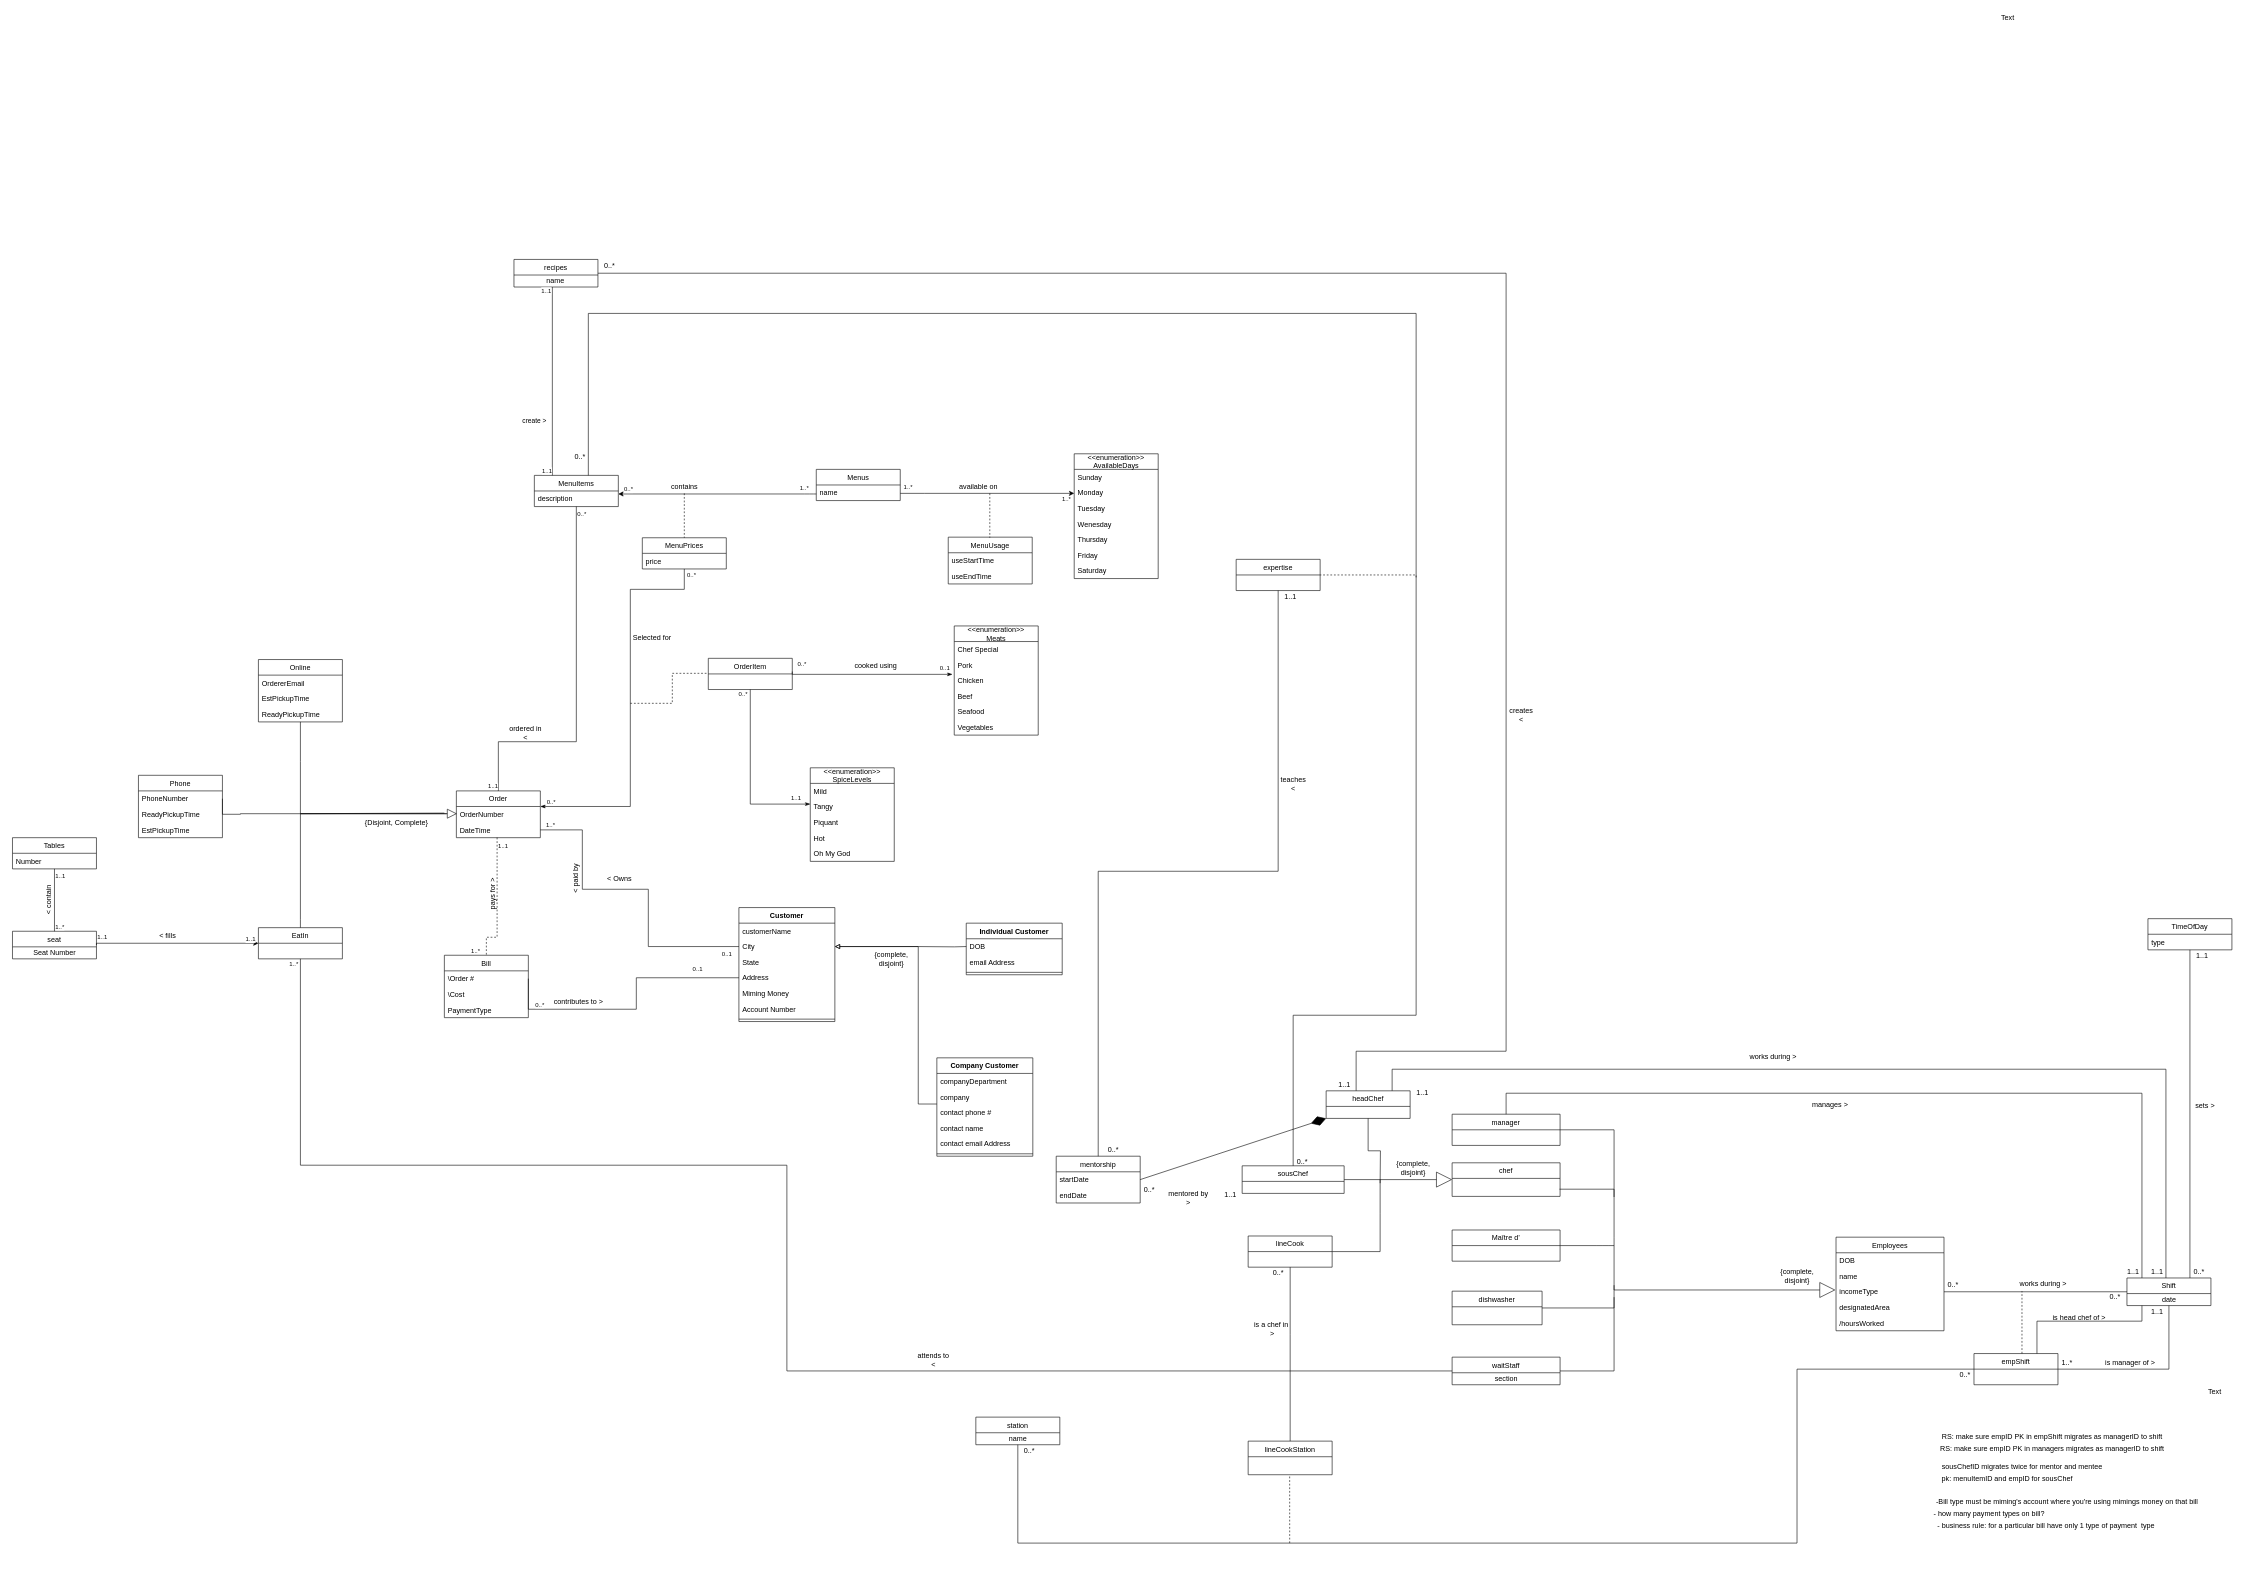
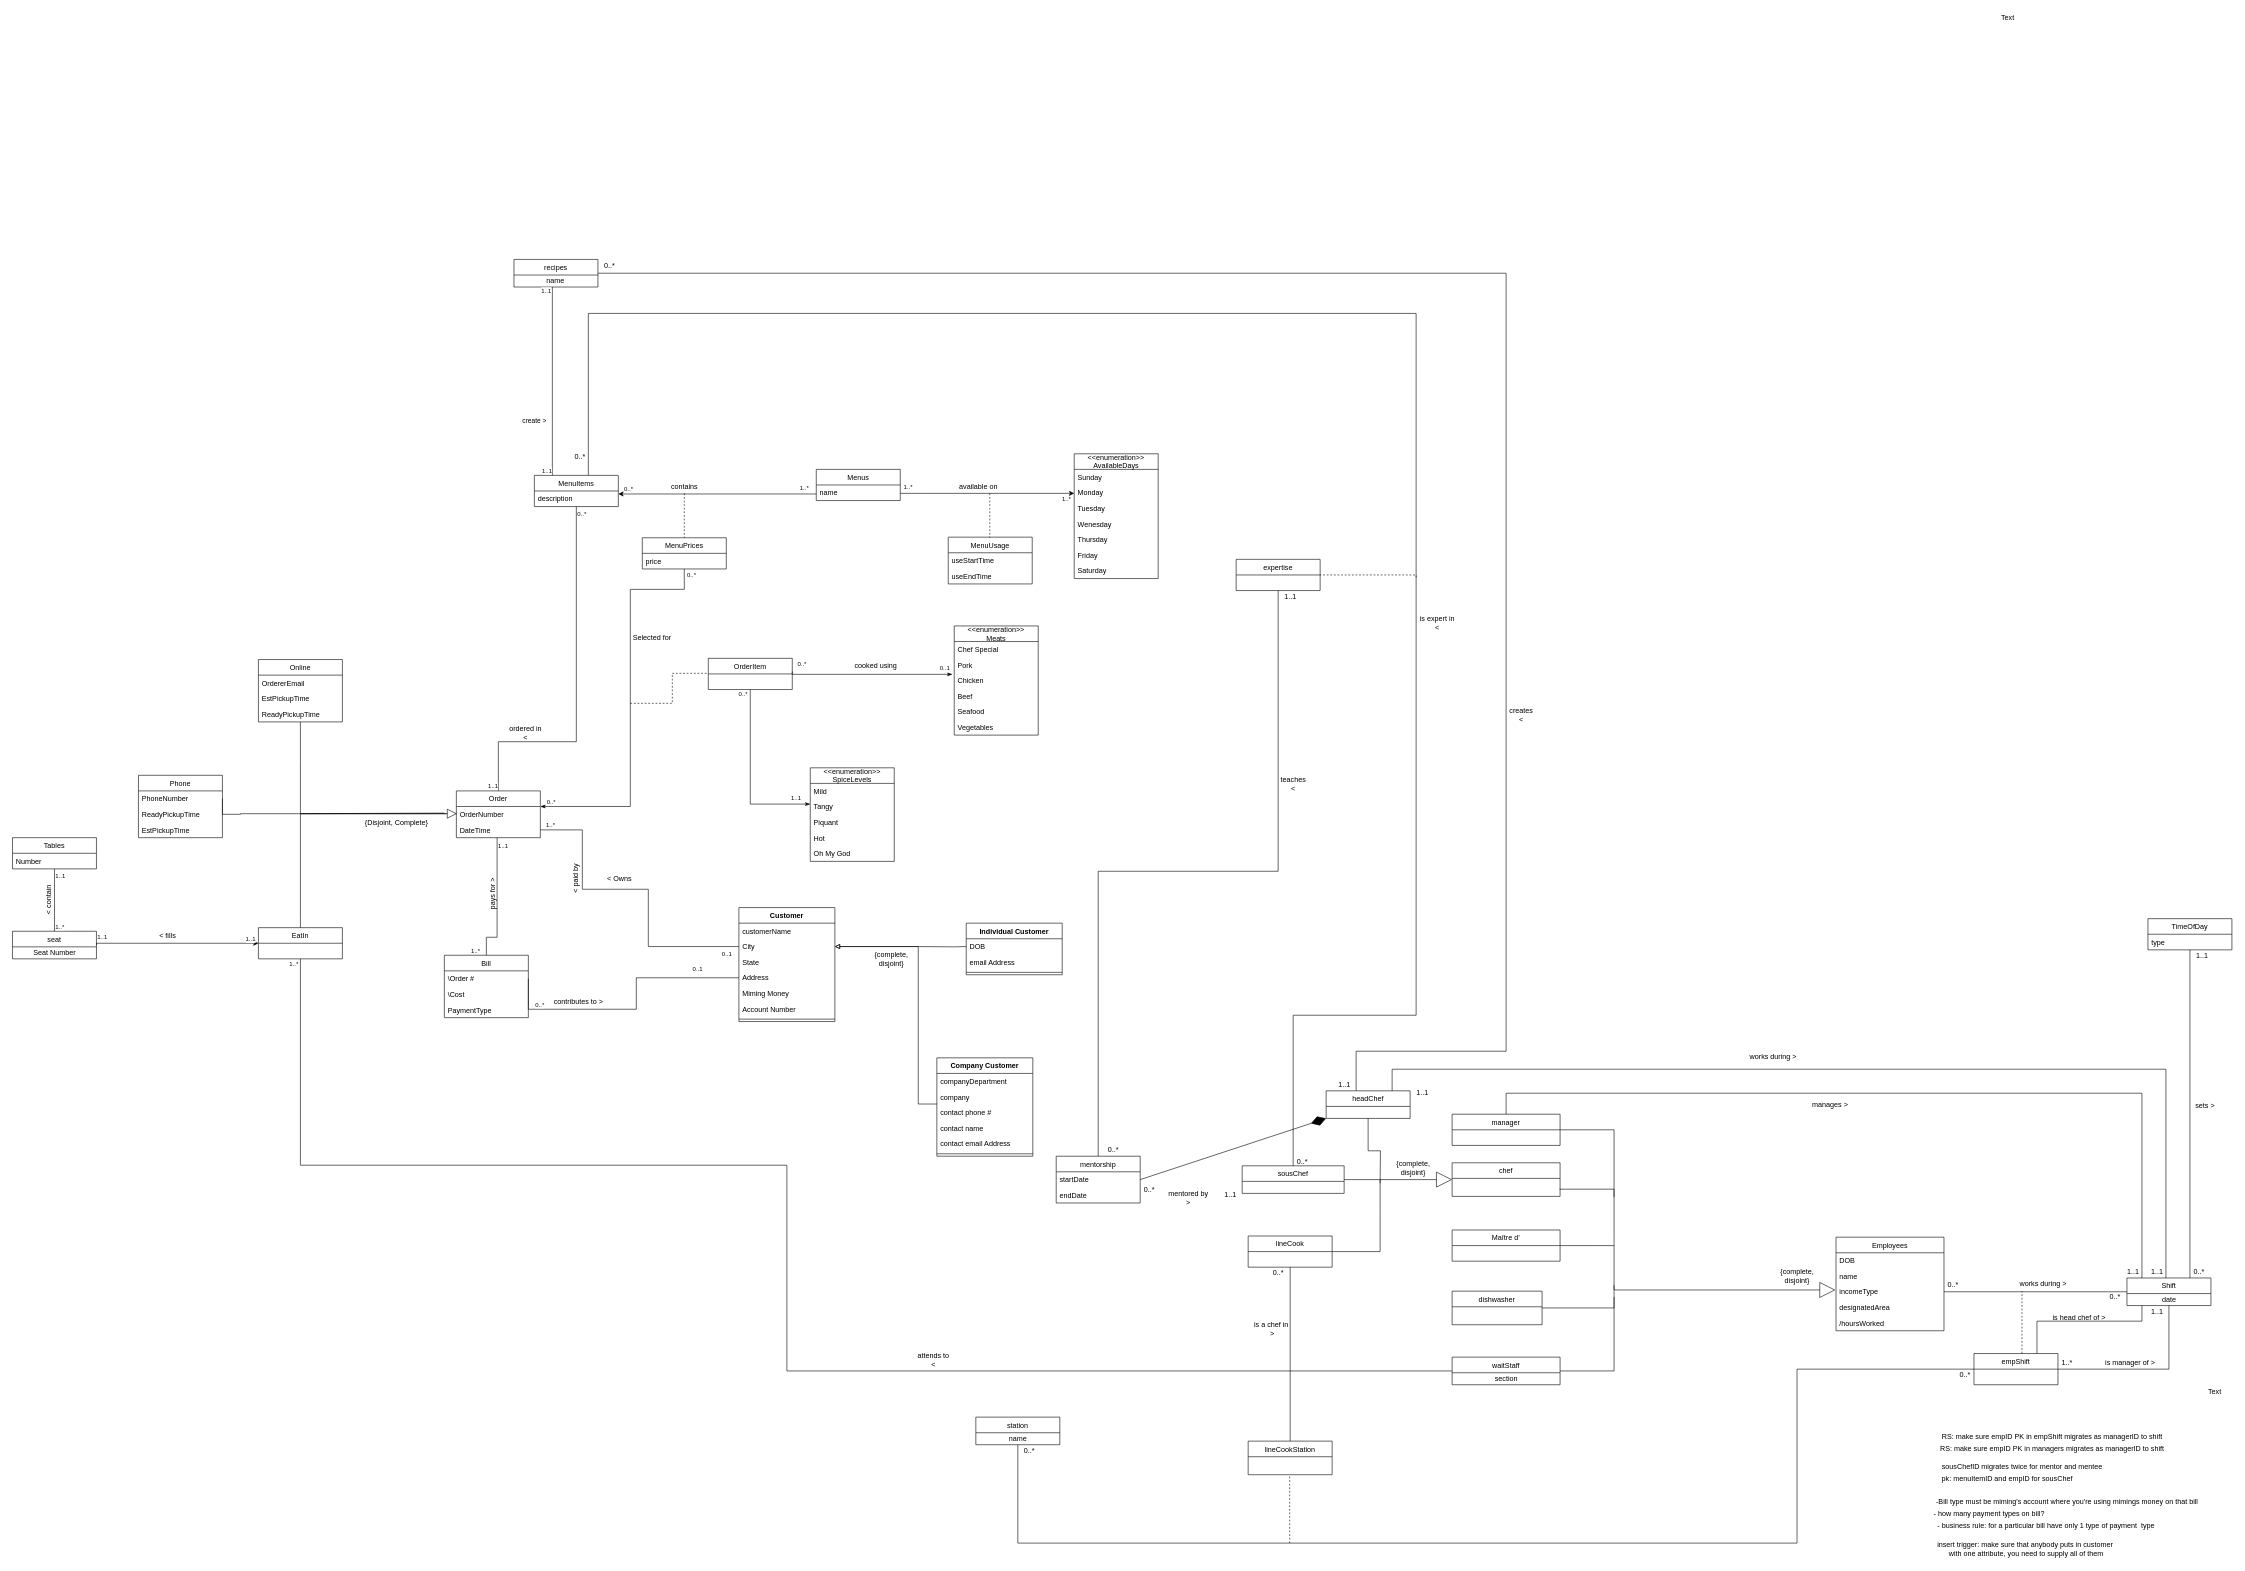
node "is expert in <": added
edge "DateTime" -- "Bill": style dashed -> solid
node "insert trigger: make sure that anybody puts in customer with one attribute, you need to supply all of them": added
